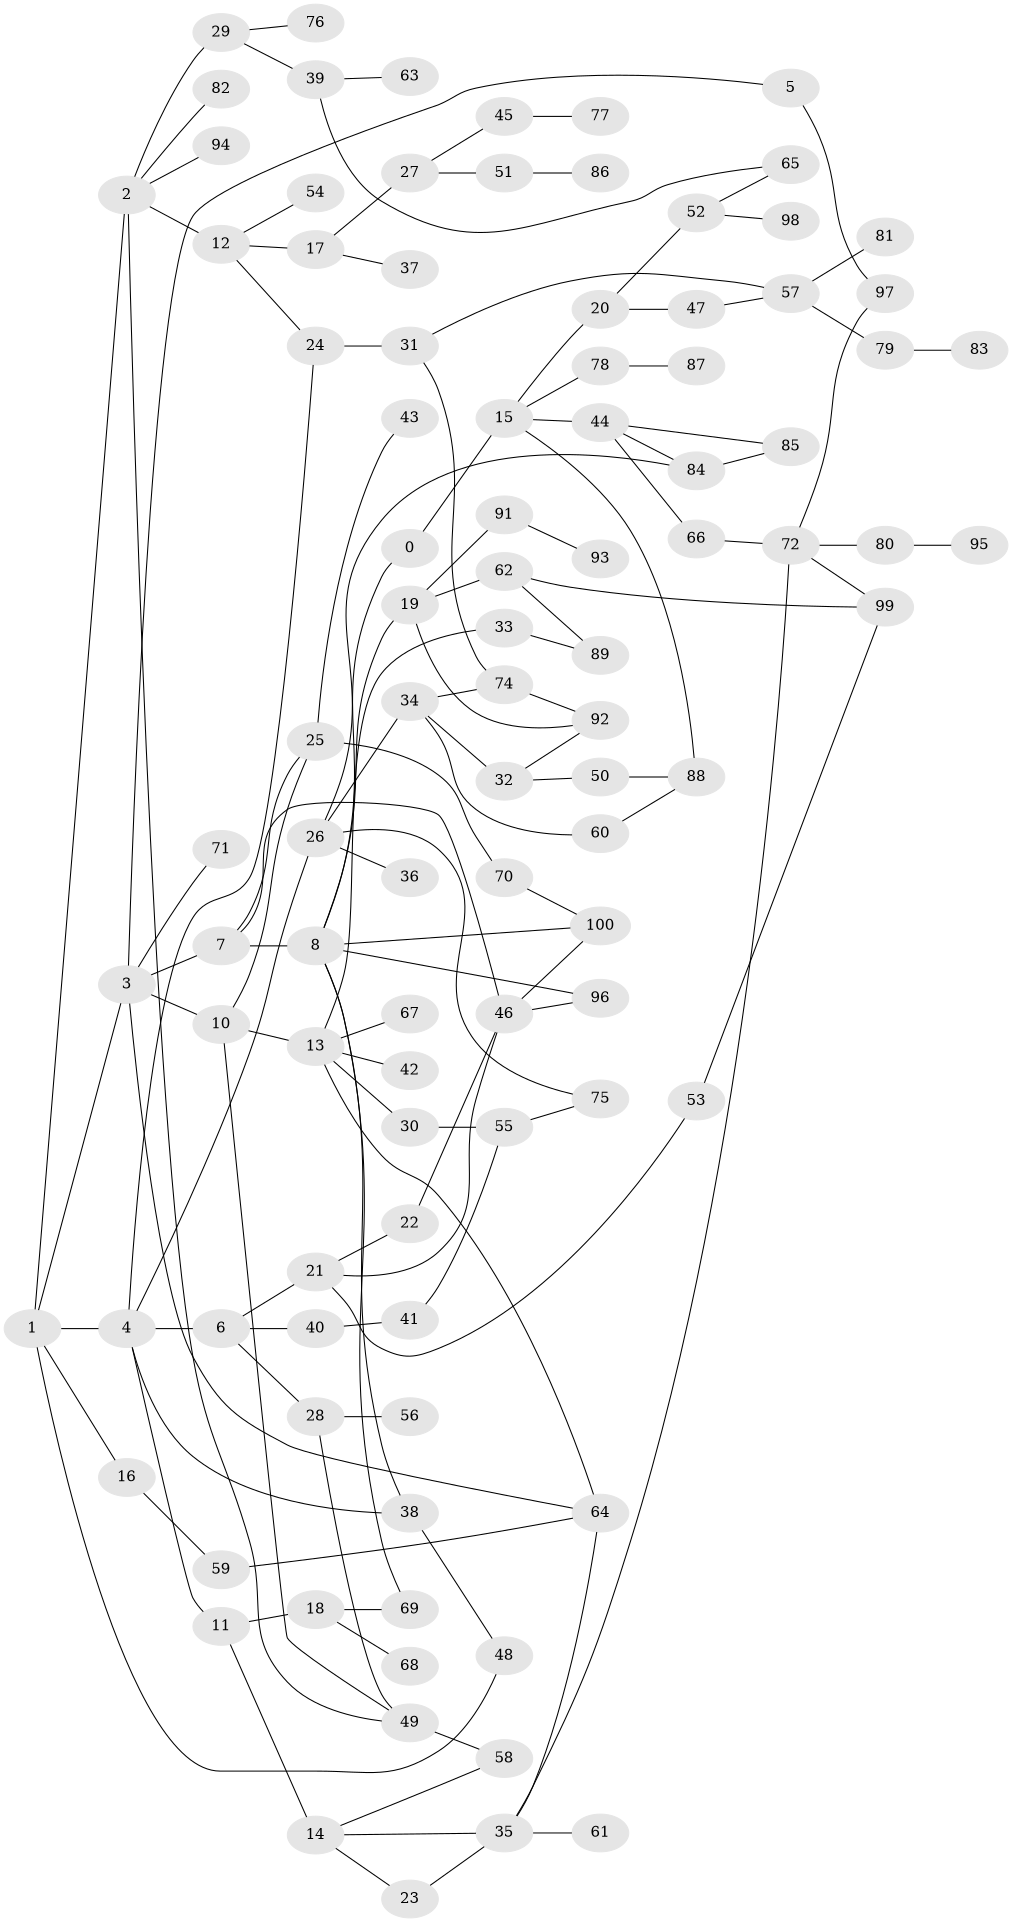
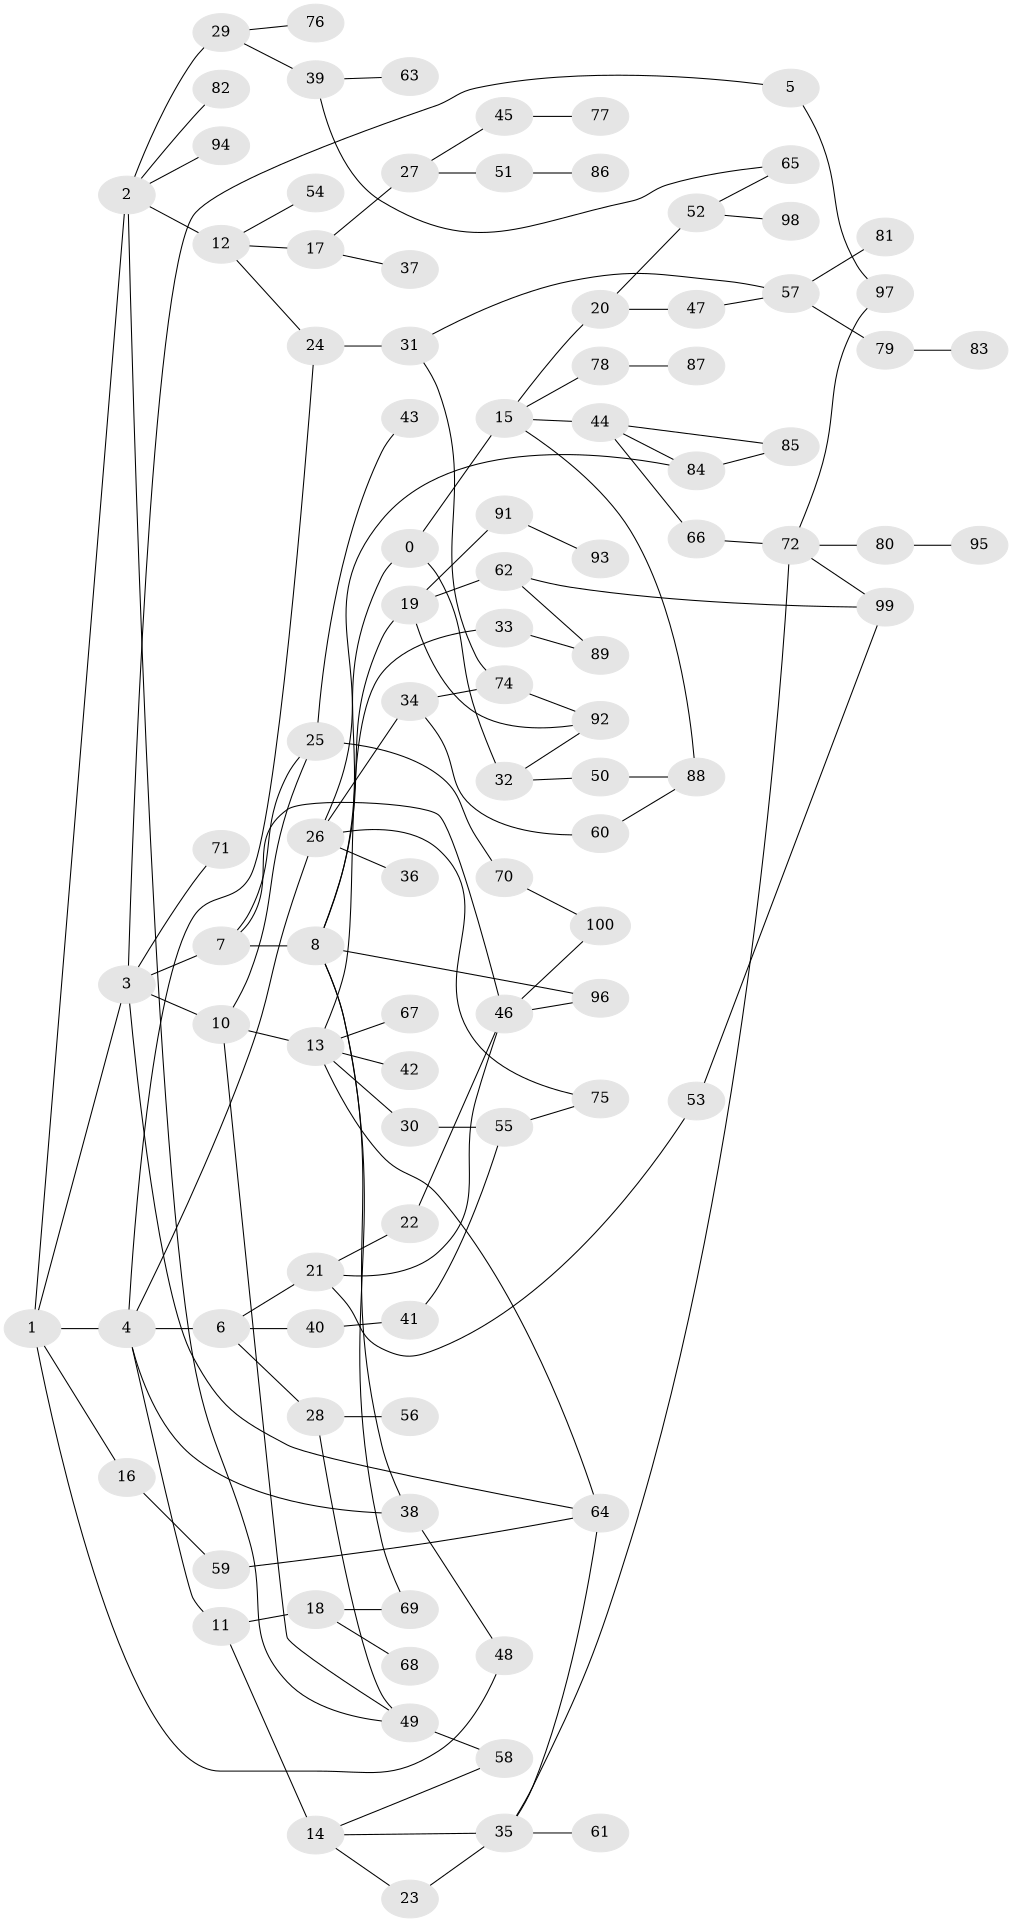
edge "34" -- "32": now "0" -- "32"
edge "100" -- "8": removed
